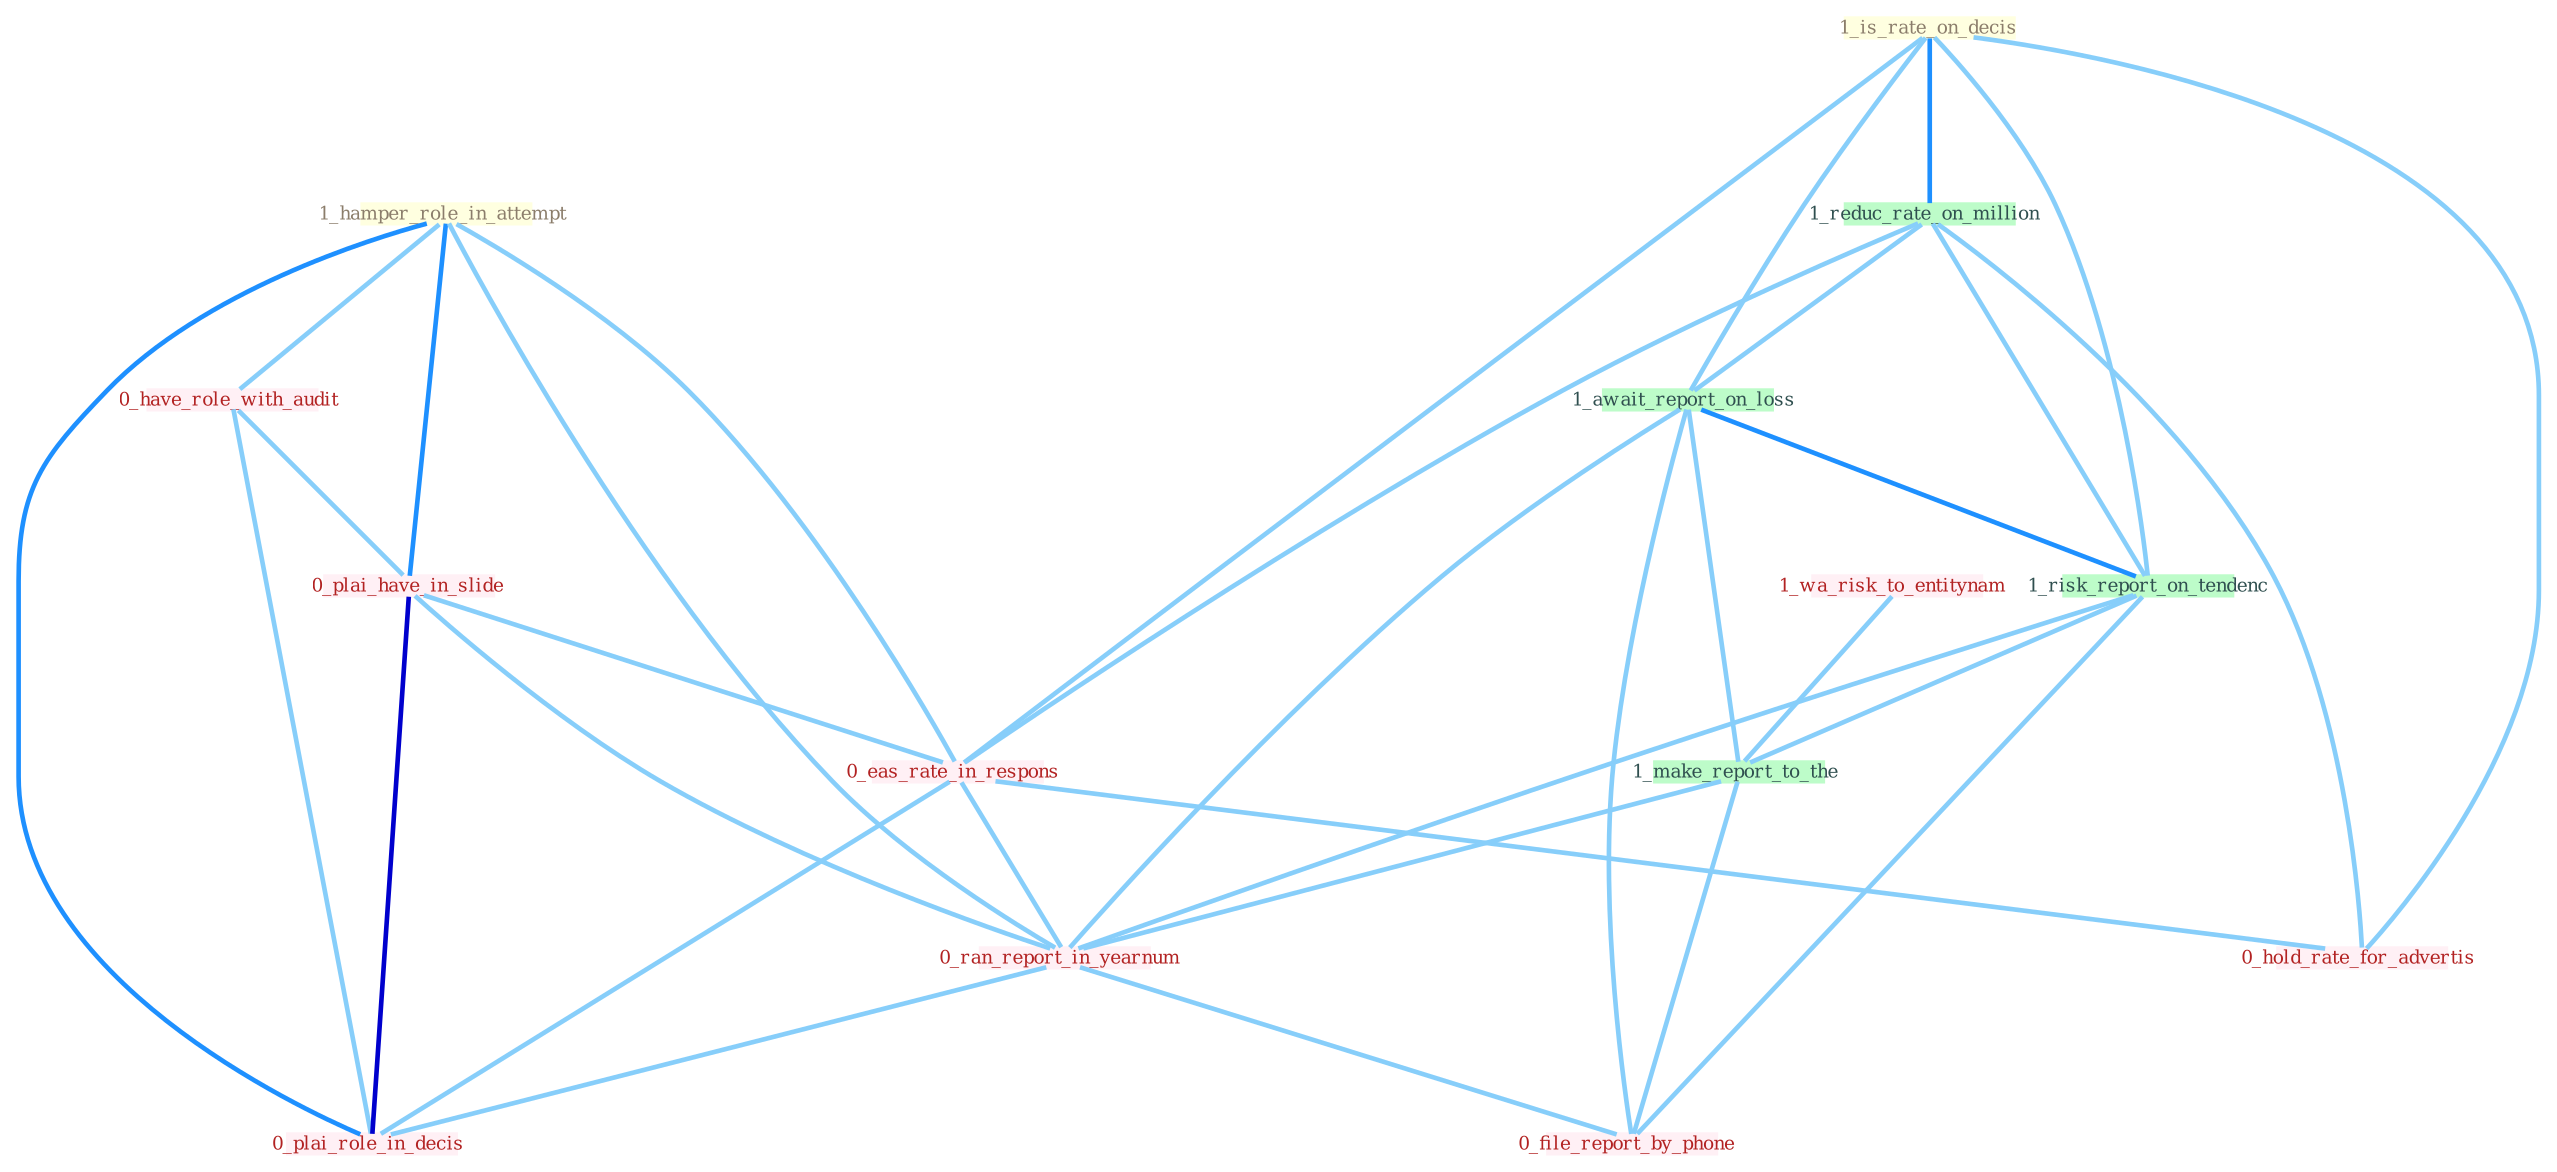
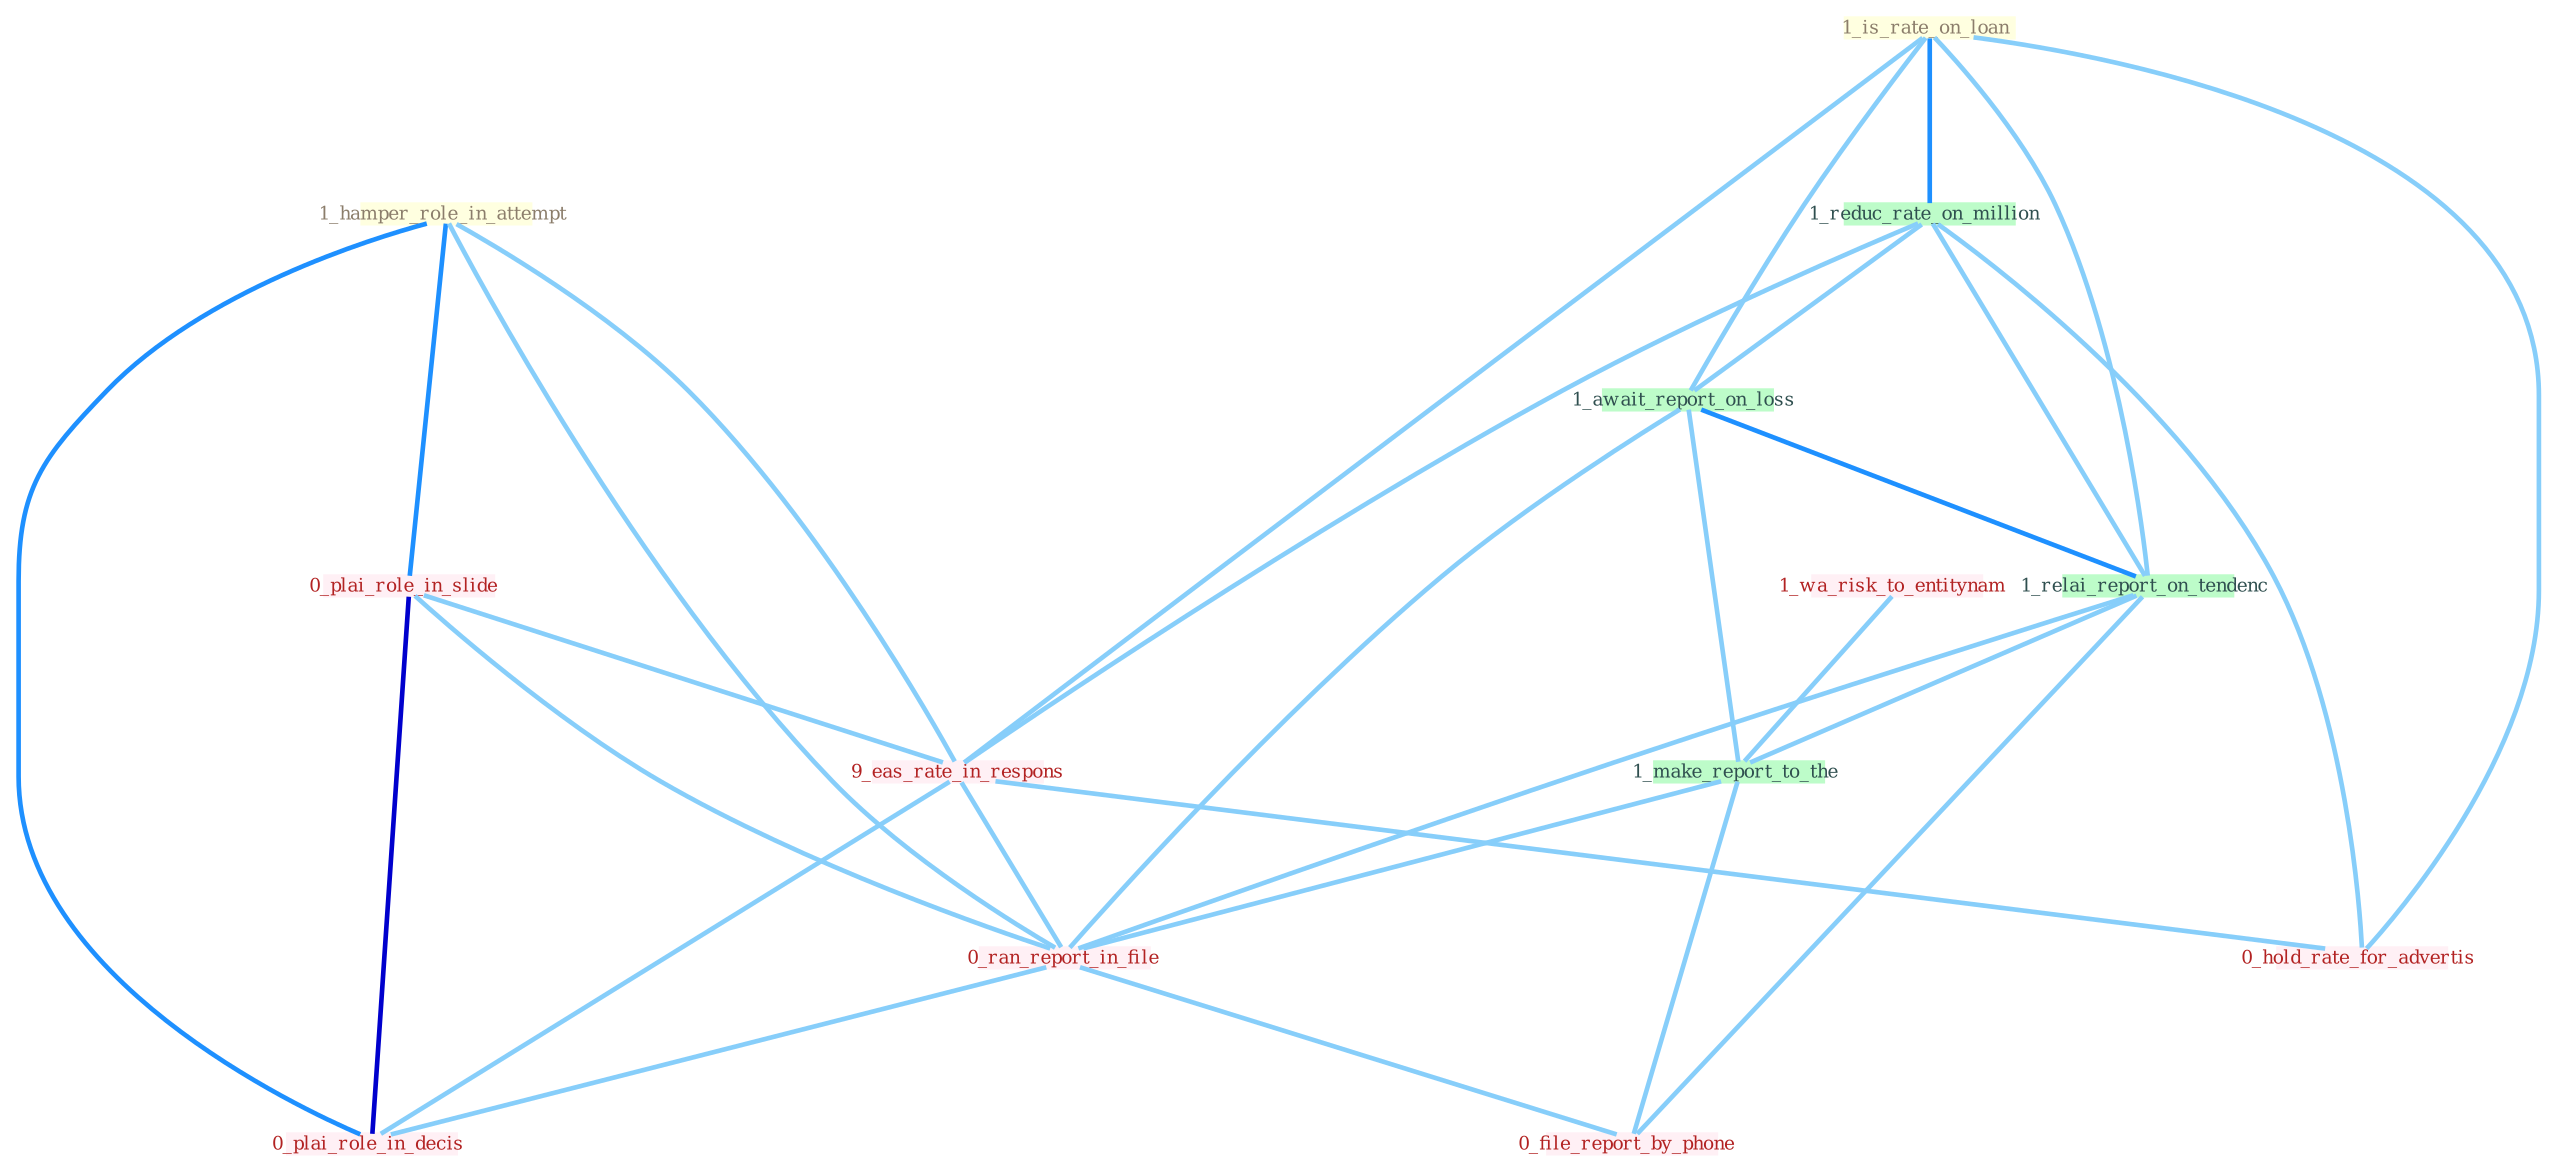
node "1_is_rate_on_decis": label "1_is_rate_on_decis" -> "1_is_rate_on_loan"
node "0_have_role_with_audit": removed
node "0_plai_have_in_slide": label "0_plai_have_in_slide" -> "0_plai_role_in_slide"
node "1_risk_report_on_tendenc": label "1_risk_report_on_tendenc" -> "1_relai_report_on_tendenc"
edge "1_await_report_on_loss" -- "0_file_report_by_phone": removed
node "0_eas_rate_in_respons": label "0_eas_rate_in_respons" -> "9_eas_rate_in_respons"
node "0_ran_report_in_yearnum": label "0_ran_report_in_yearnum" -> "0_ran_report_in_file"
